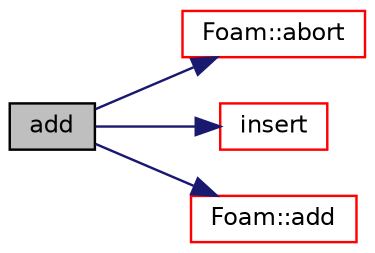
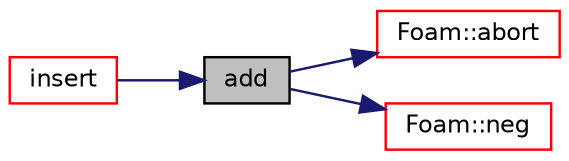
edge "add" -> "insert": reversed
node "Foam::add": label "Foam::add" -> "Foam::neg"
